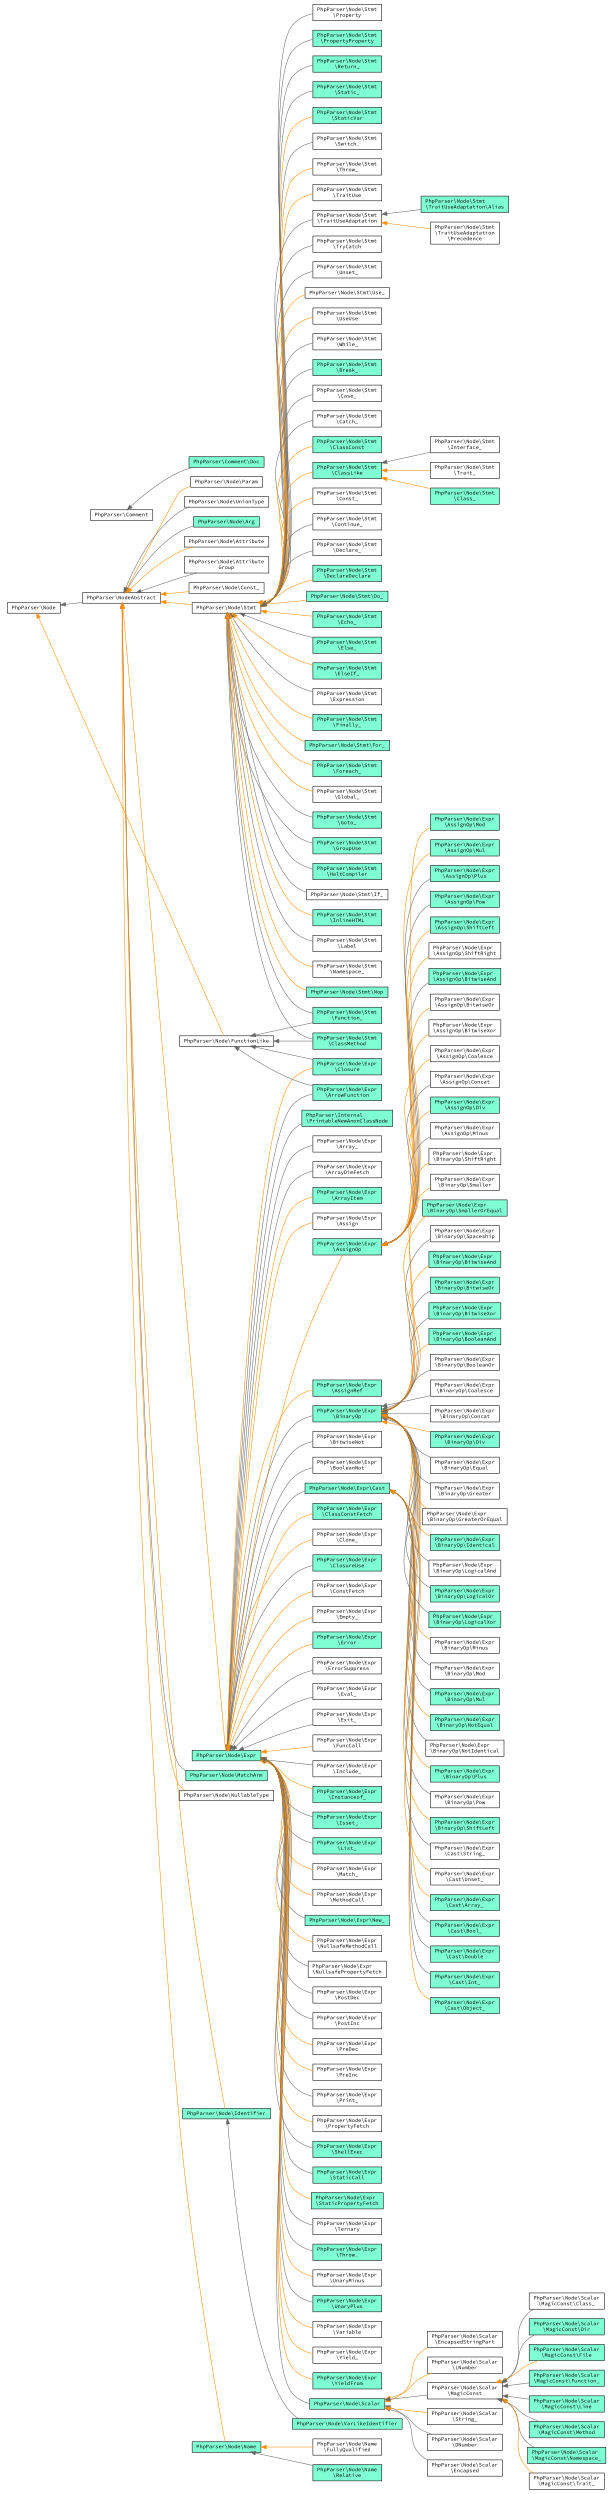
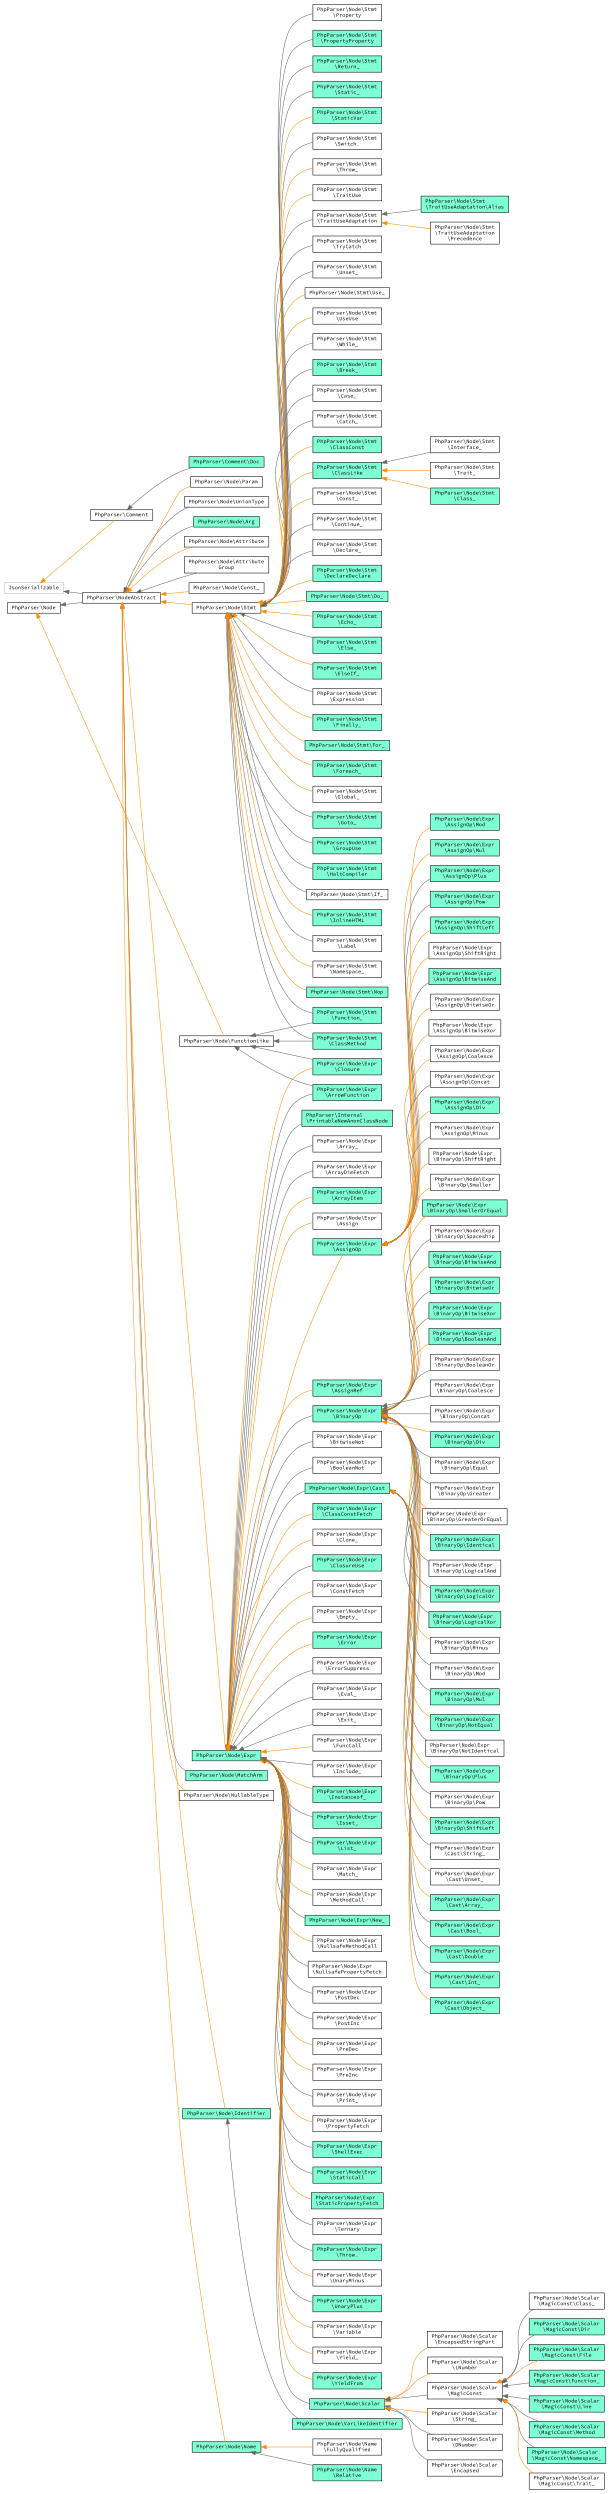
node "JsonSerializable": added
